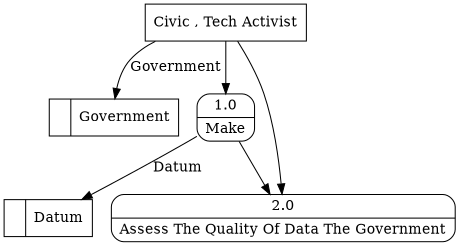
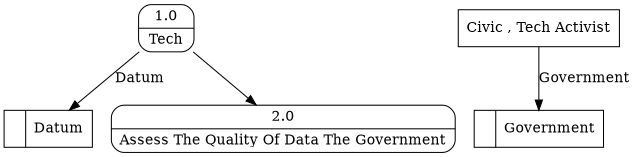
edge "Civic , Tech Activist" -> "1.0": removed
edge "Civic , Tech Activist" -> "2.0": removed
node "1.0": text "Make" -> "Tech"
